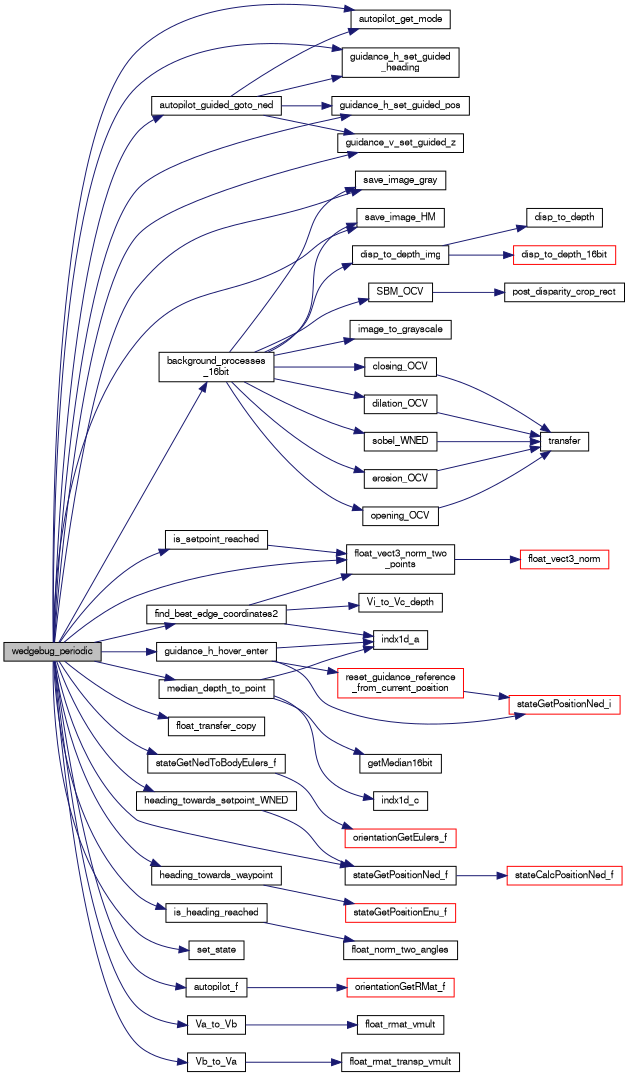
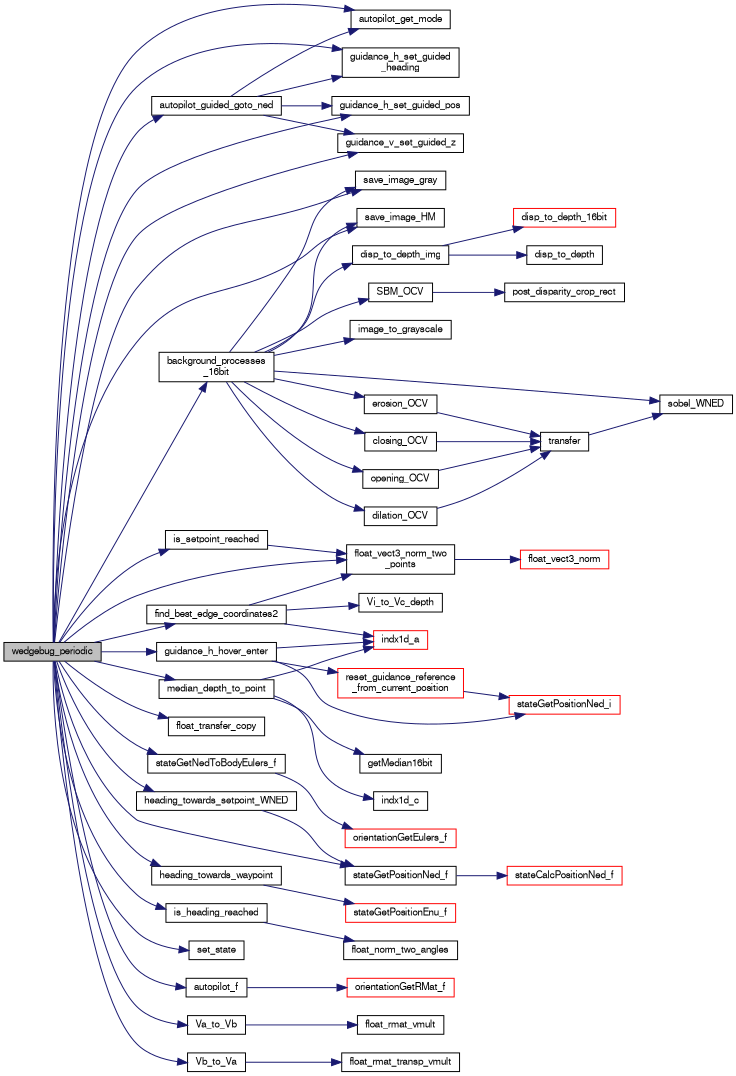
edge "sobel_WNED" -> "transfer": reversed
node "indx1d_a": color black -> red
